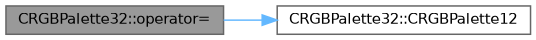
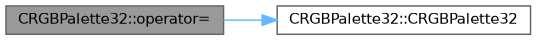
node "CRGBPalette32::CRGBPalette12": label "CRGBPalette32::CRGBPalette12" -> "CRGBPalette32::CRGBPalette32"
